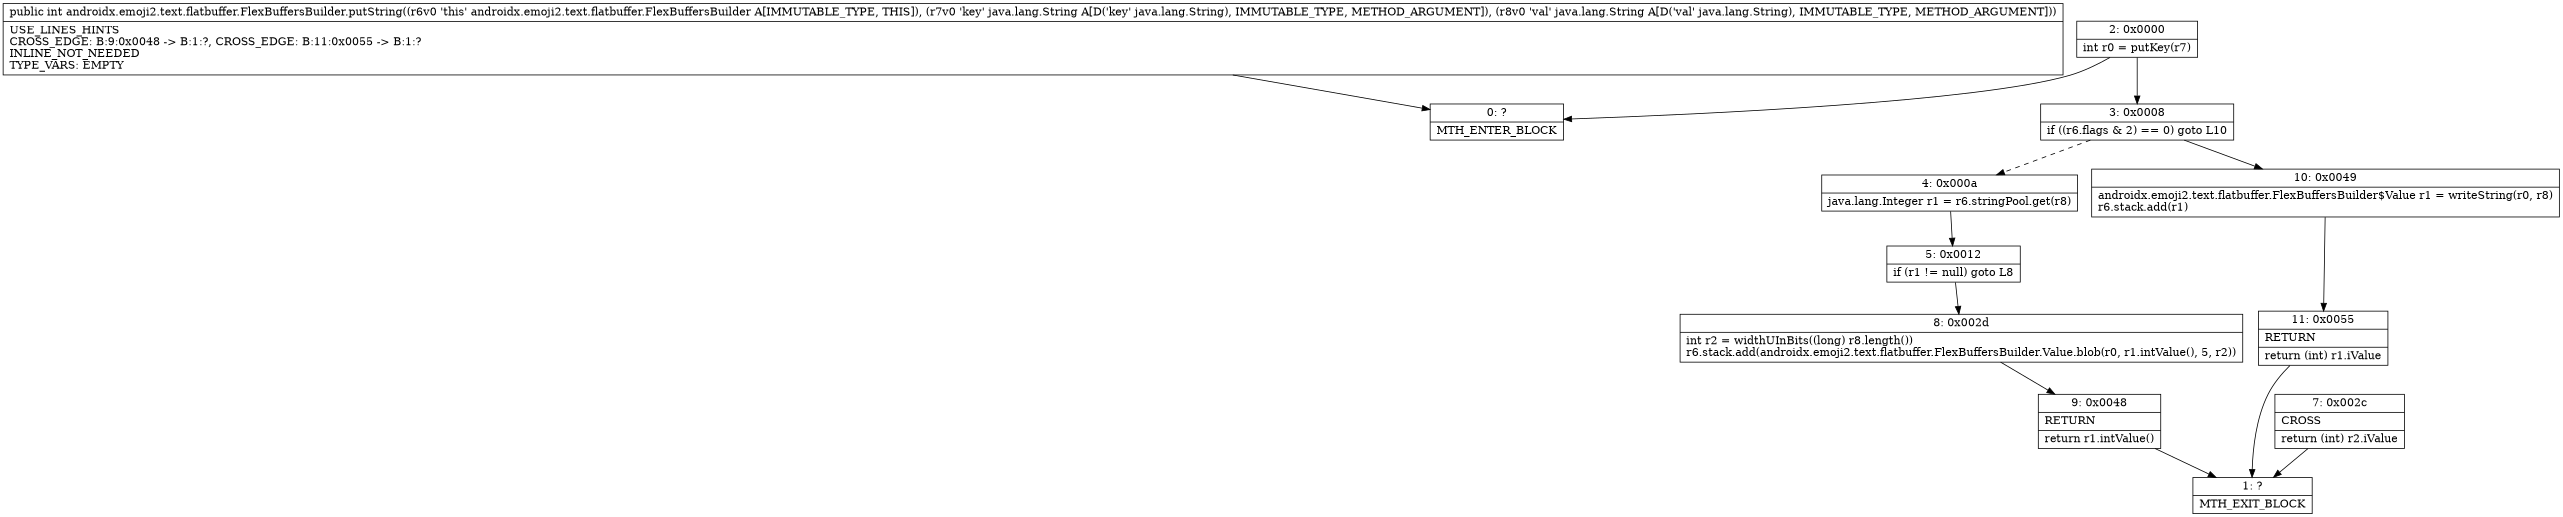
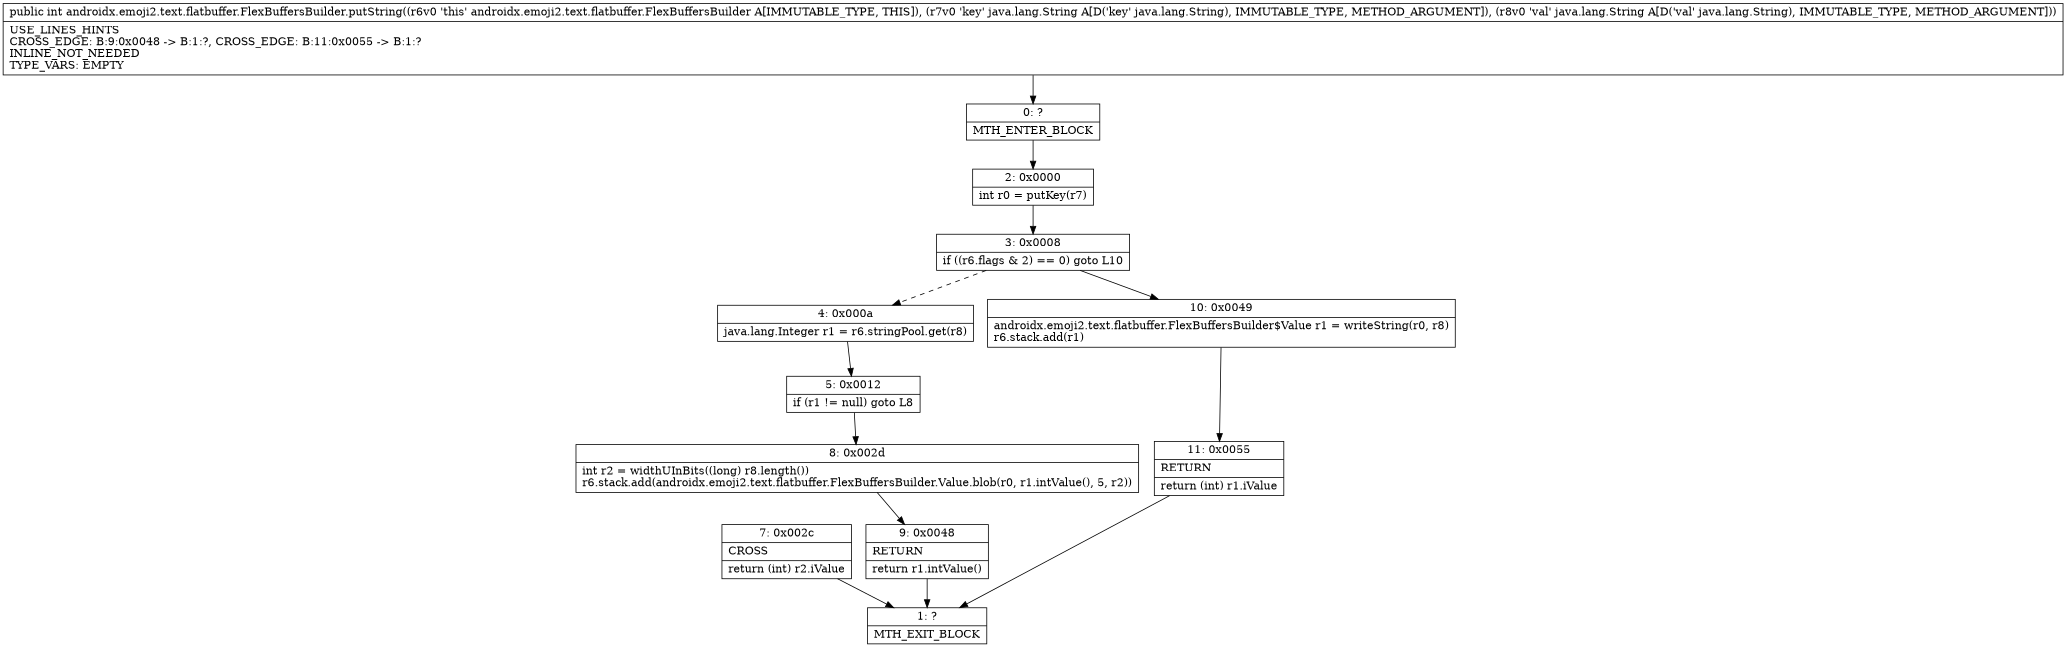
edge "2: 0x0000" -> "0: ?": reversed
